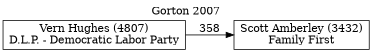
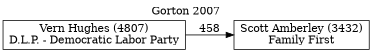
edge "Vern Hughes (4807) D.L.P. - Democratic Labor Party" -> "Scott Amberley (3432) Family First": label "358" -> "458"
